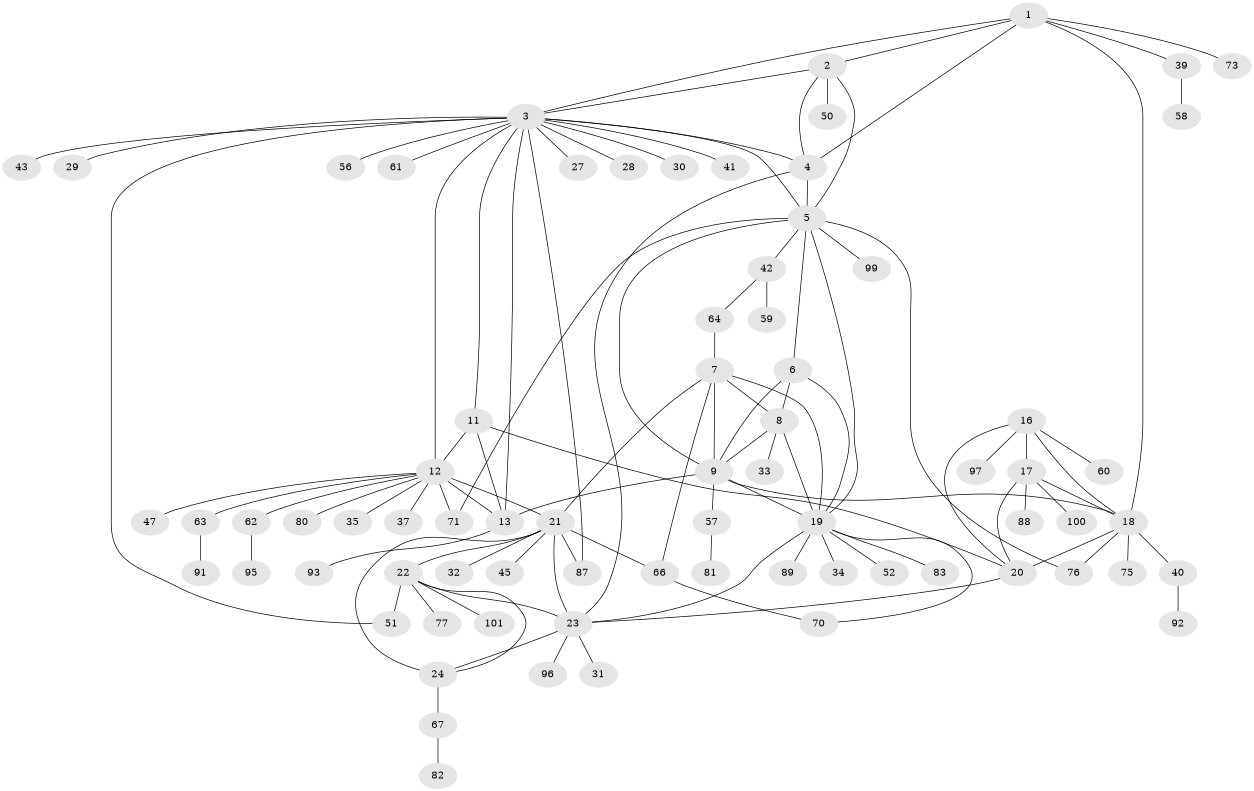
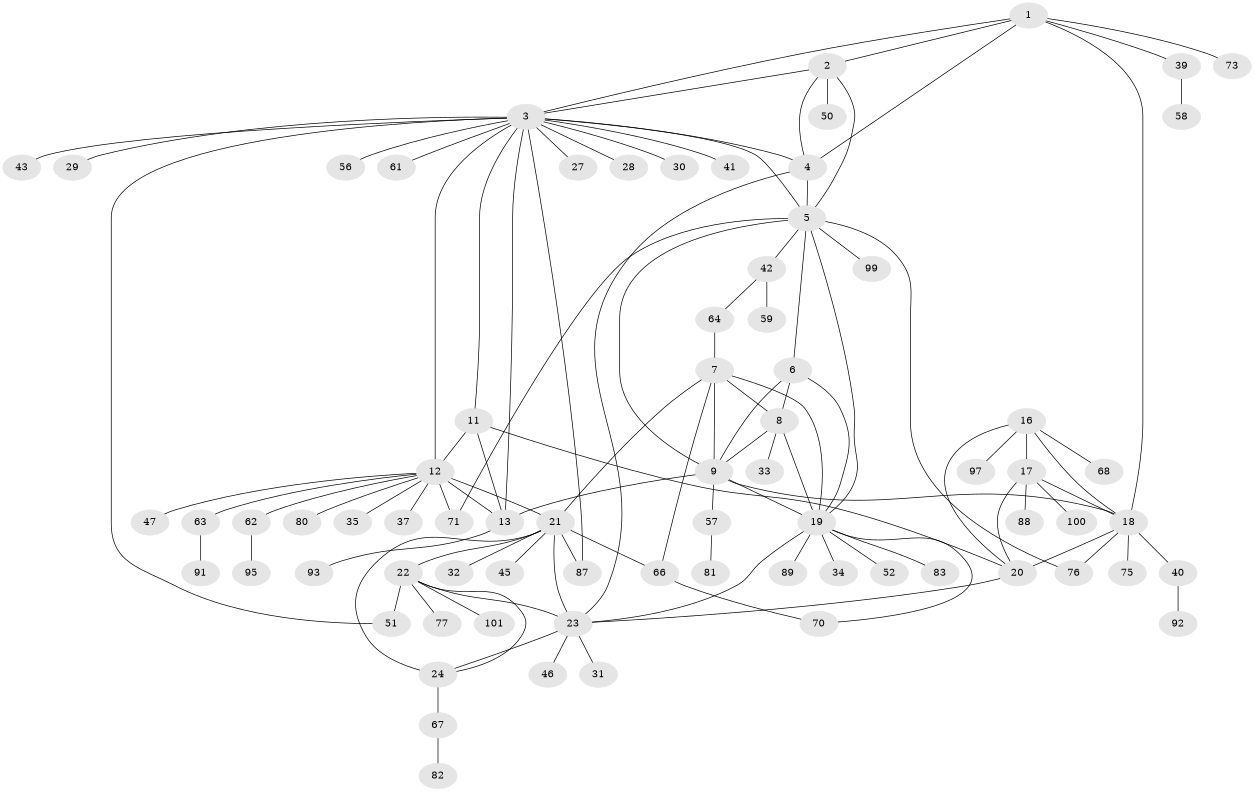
node "60": label "60" -> "68"
node "96": label "96" -> "46"
